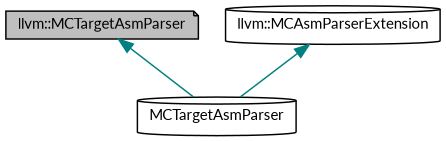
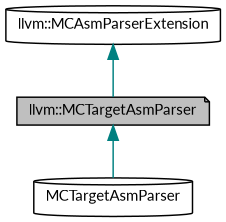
edge "MCTargetAsmParser" -> "llvm::MCAsmParserExtension": now "llvm::MCTargetAsmParser" -> "llvm::MCAsmParserExtension"
